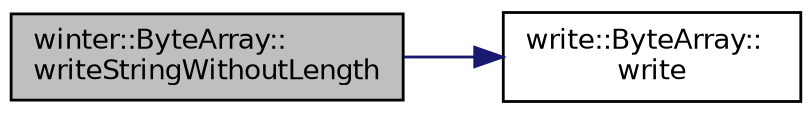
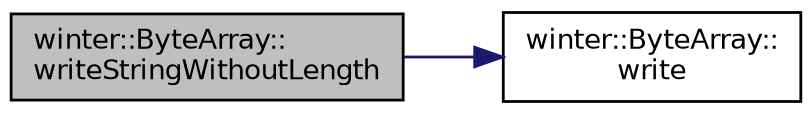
node "write::ByteArray:: write": label "write::ByteArray:: write" -> "winter::ByteArray:: write"
